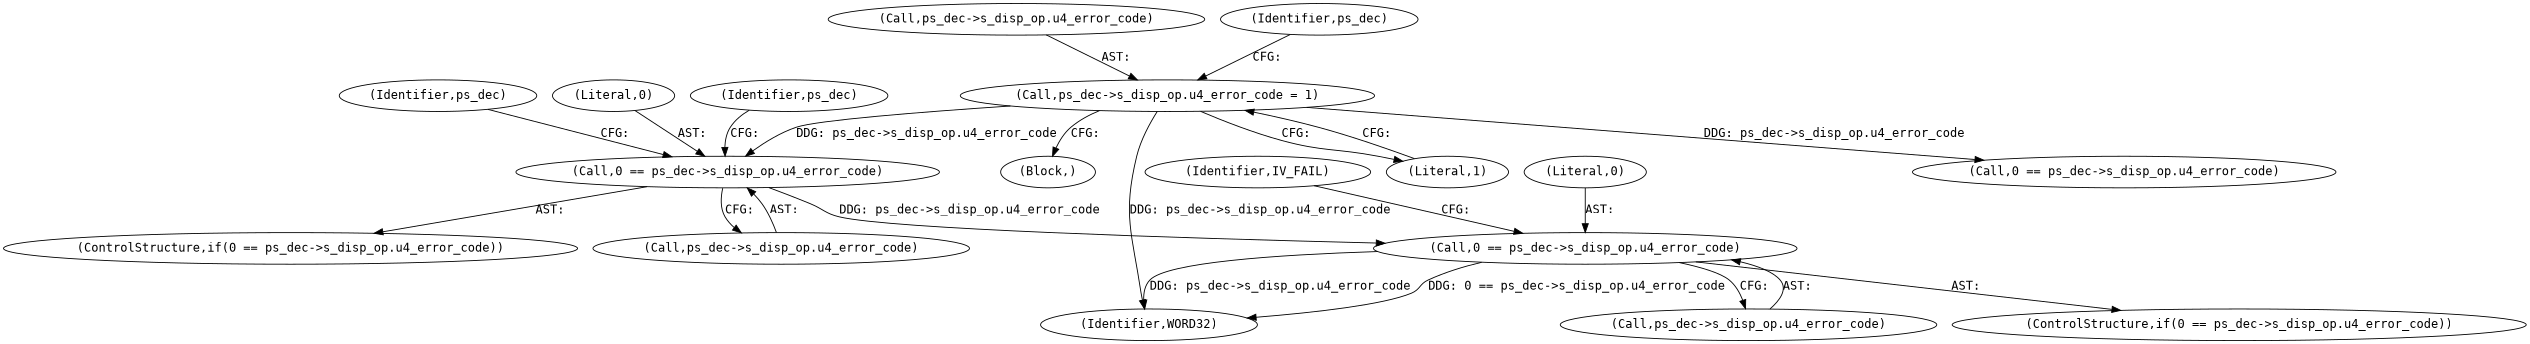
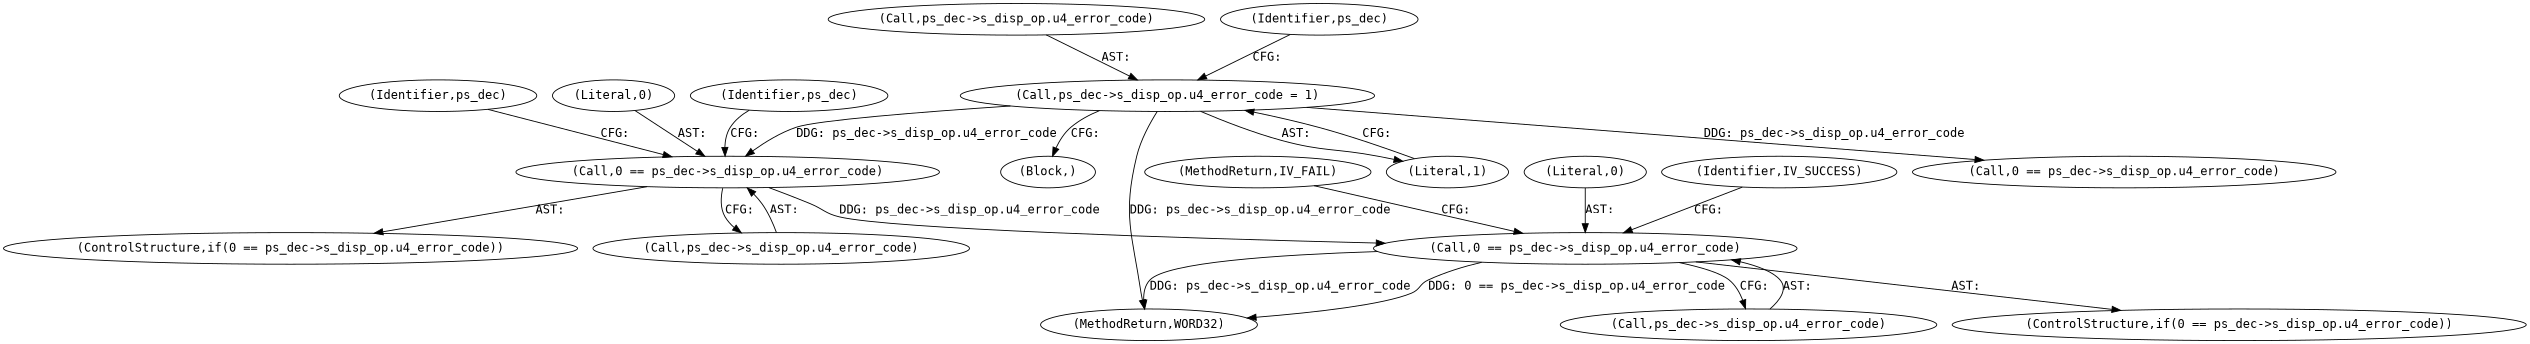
edge "(Call,ps_dec->s_disp_op.u4_error_code = 1)" -> "(Literal,1)": label "CFG: " -> "AST: "
node "(Identifier,IV_FAIL)": label "(Identifier,IV_FAIL)" -> "(MethodReturn,IV_FAIL)"
node "(Identifier,IV_SUCCESS)": added
node "(Identifier,WORD32)": label "(Identifier,WORD32)" -> "(MethodReturn,WORD32)"
